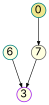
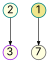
node "0": label "0" -> "1"
node "6": label "6" -> "2"
edge "7" -> "3": removed
